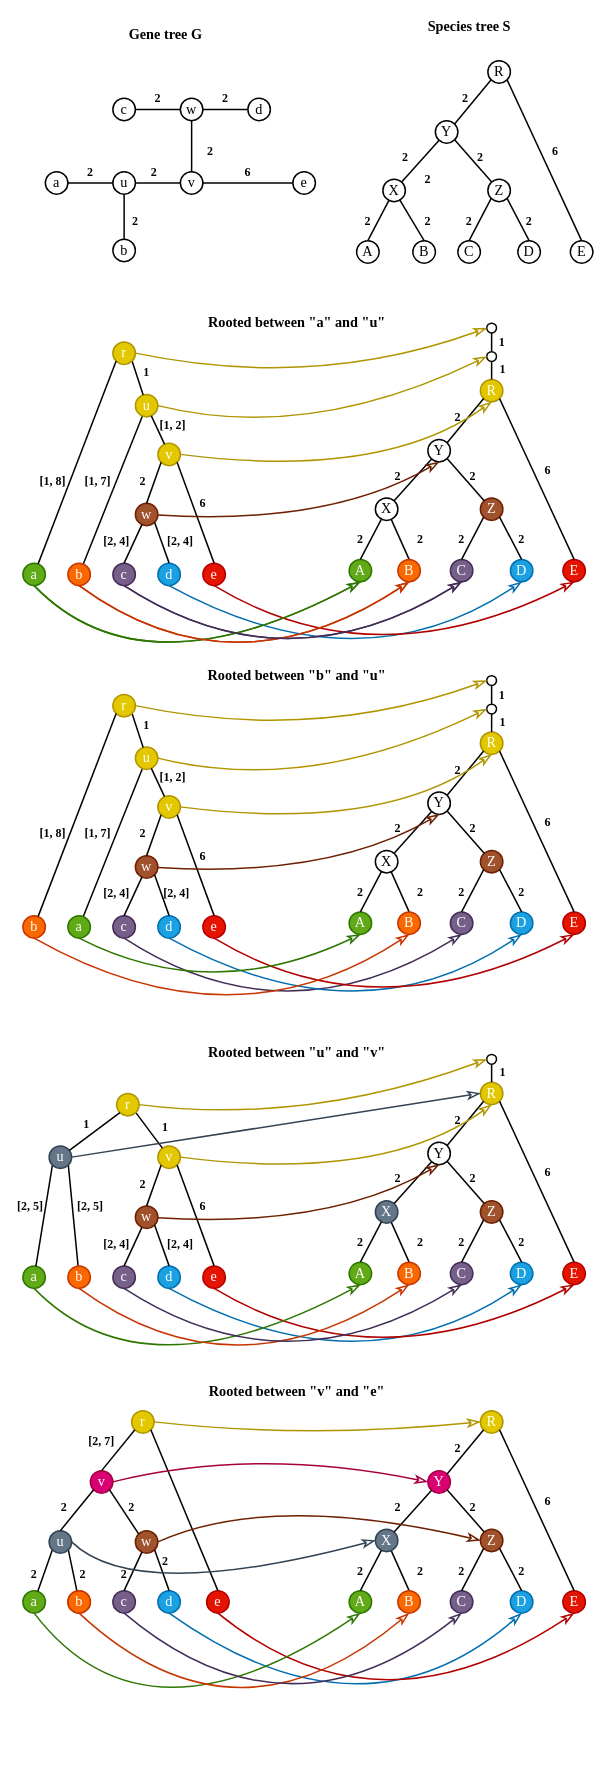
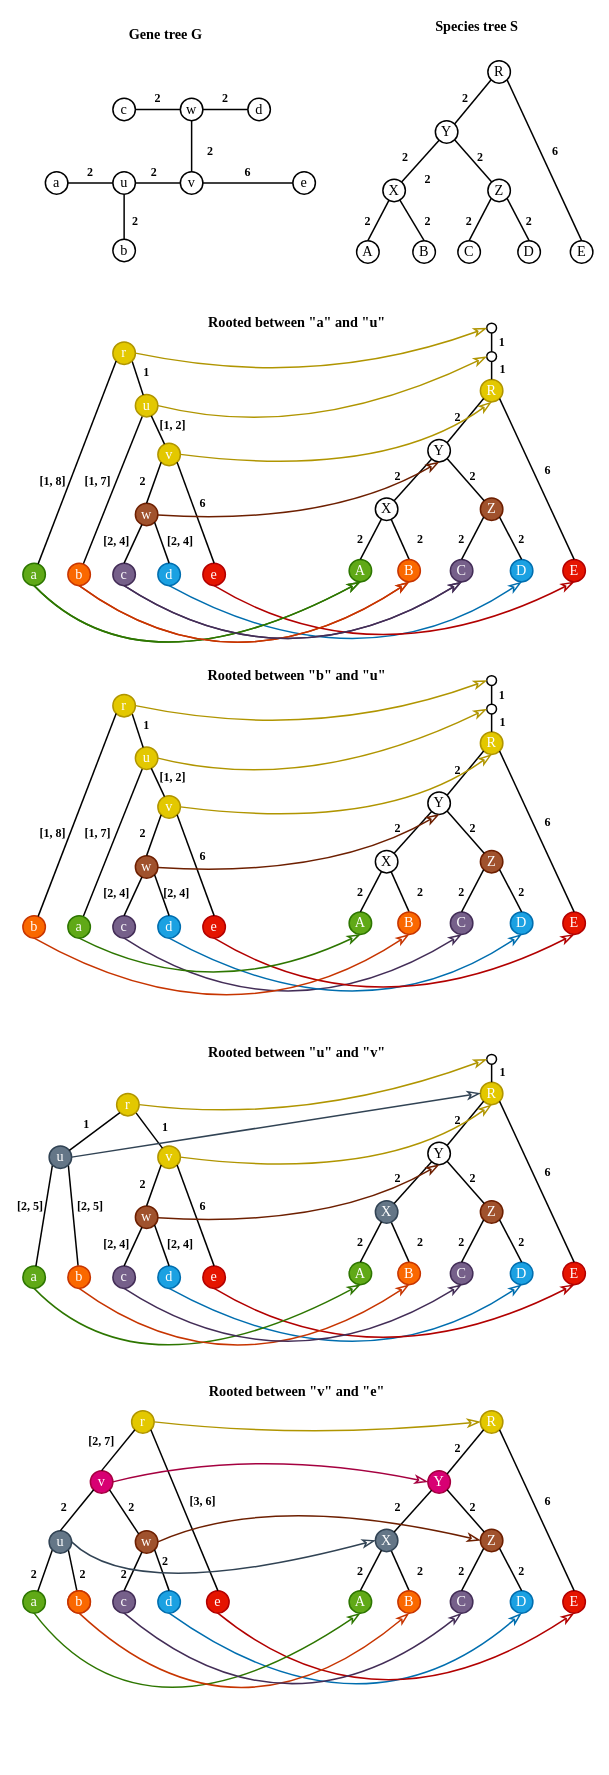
node "Species tree S": moved (469, 27) -> (477, 27)
node "[3, 6]": added
